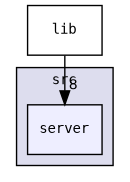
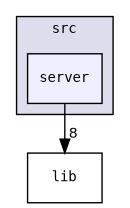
edge "lib" -> "server": reversed
